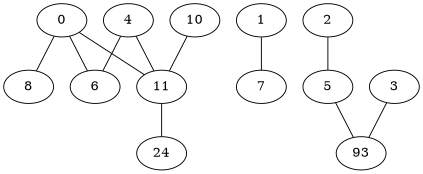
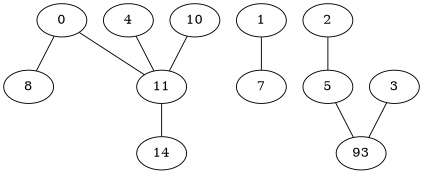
node "6": removed
node "24": label "24" -> "14"
